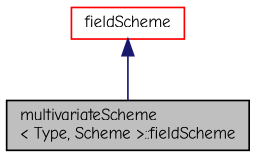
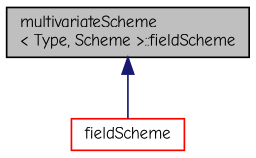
edge "multivariateScheme < Type, Scheme >::fieldScheme" -> "fieldScheme": reversed
